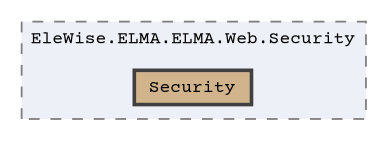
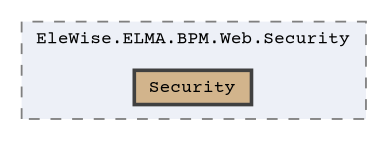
cluster "EleWise.ELMA.ELMA.Web.Security": label "EleWise.ELMA.ELMA.Web.Security" -> "EleWise.ELMA.BPM.Web.Security"
